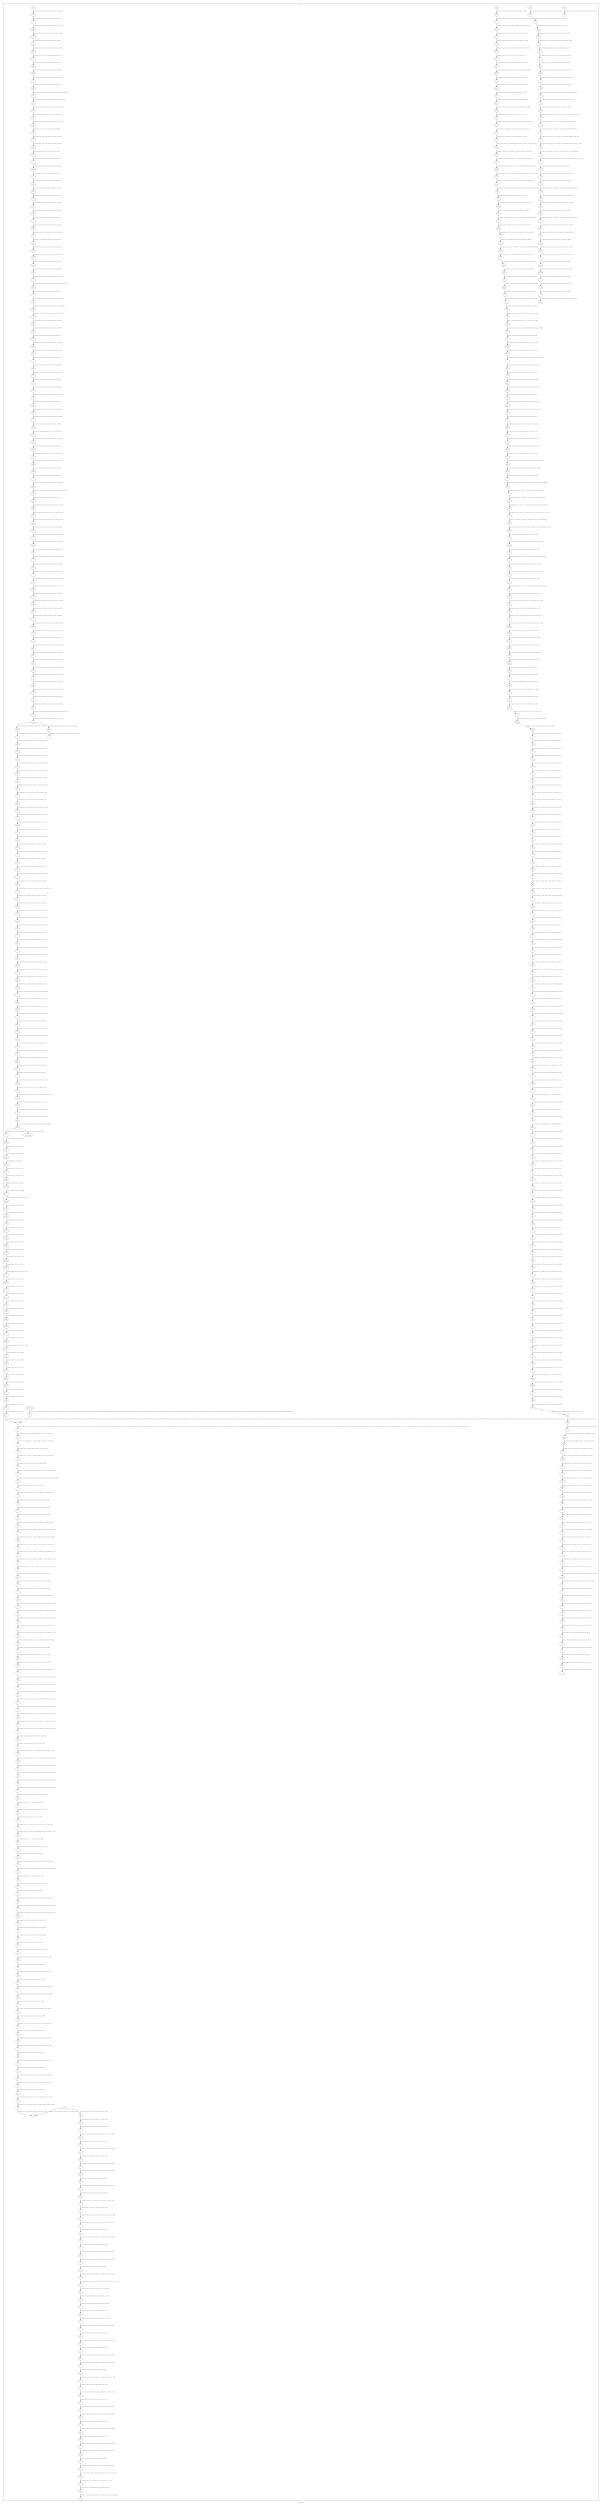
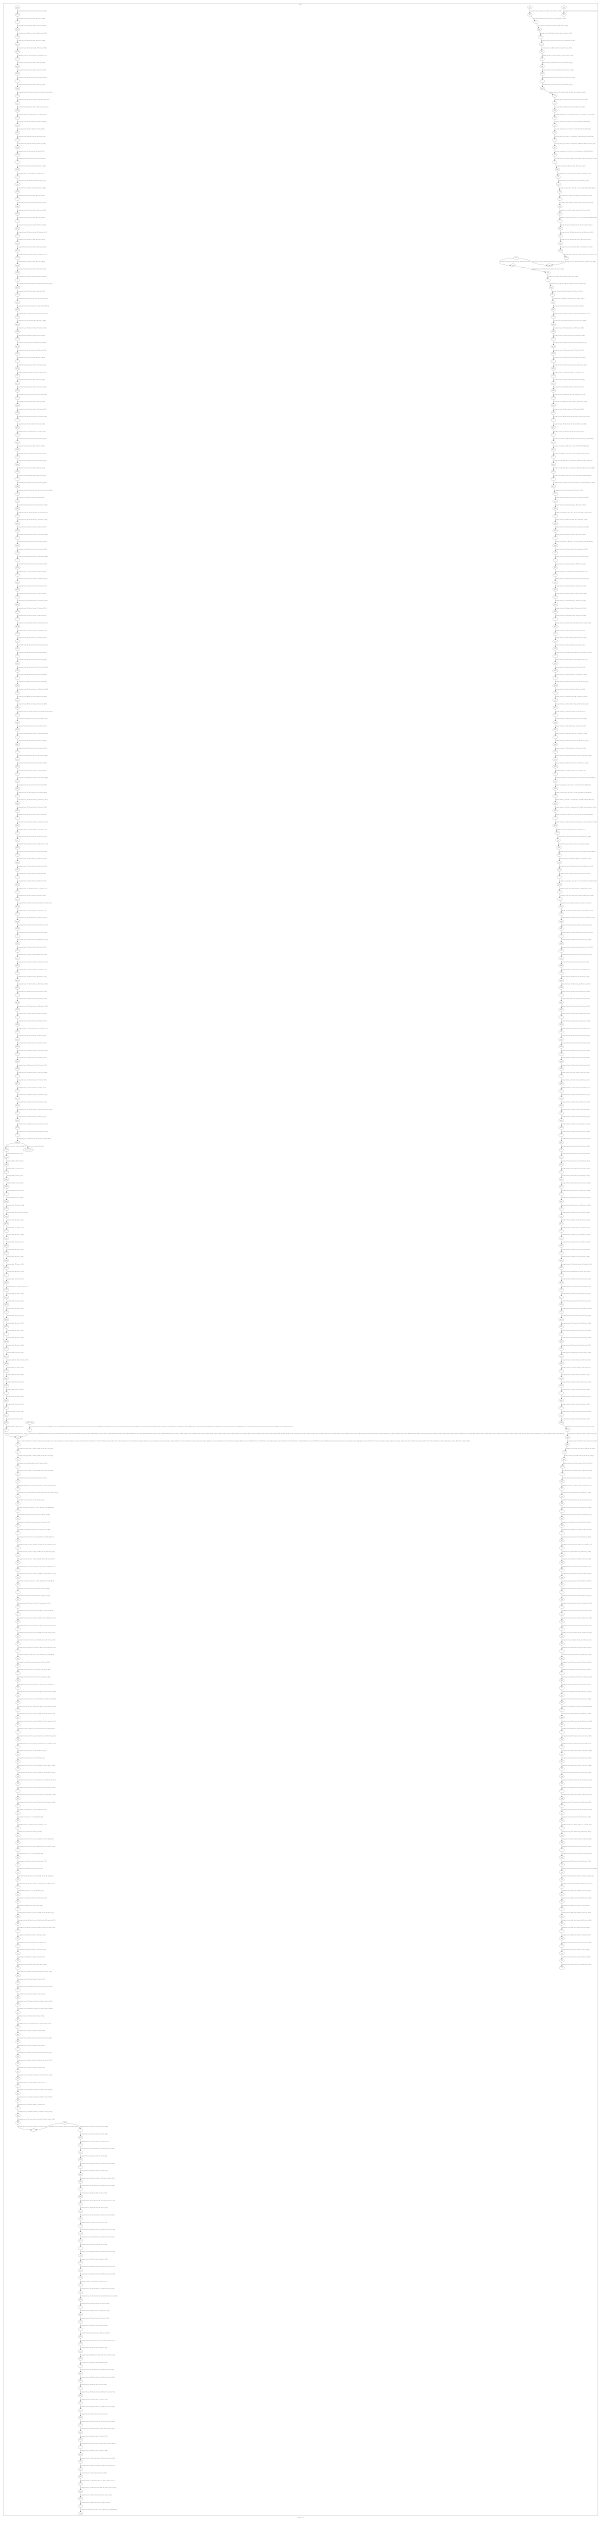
edge "l189" -> "l190": reversed
node "l195": added
edge "l521" -> "l524": now "l523" -> "l524"
